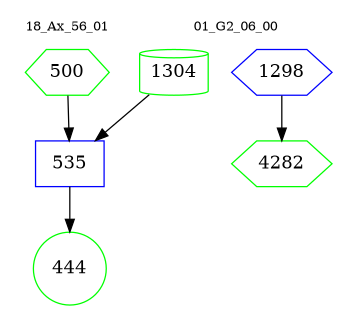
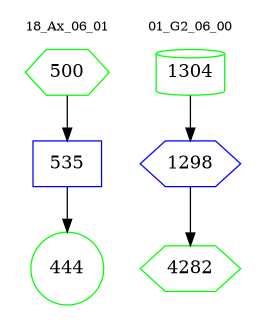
cluster "18_Ax_56_01": label "18_Ax_56_01" -> "18_Ax_06_01"
edge "1304" -> "535": now "1304" -> "1298"
